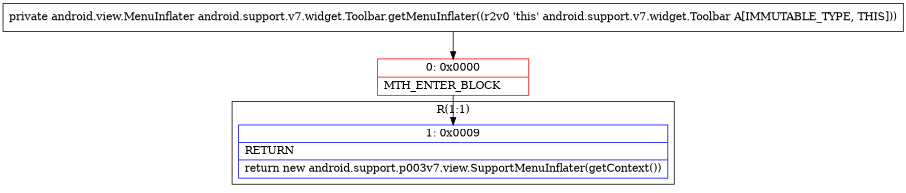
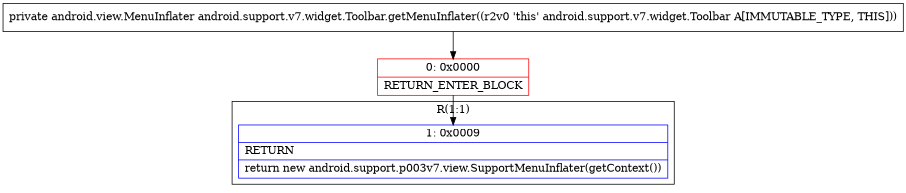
node "0: 0x0000": text "MTH_ENTER_BLOCK" -> "RETURN_ENTER_BLOCK"
